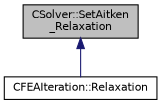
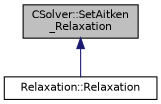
node "CFEAIteration::Relaxation": label "CFEAIteration::Relaxation" -> "Relaxation::Relaxation"
